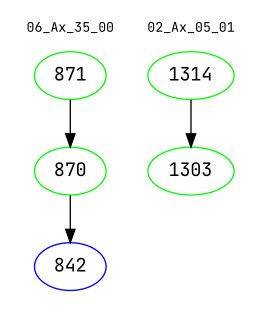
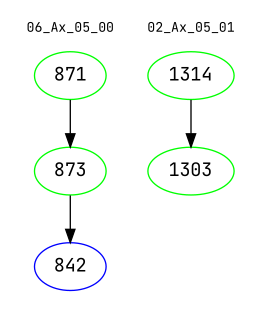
cluster "06_Ax_35_00": label "06_Ax_35_00" -> "06_Ax_05_00"
node "870": label "870" -> "873"
